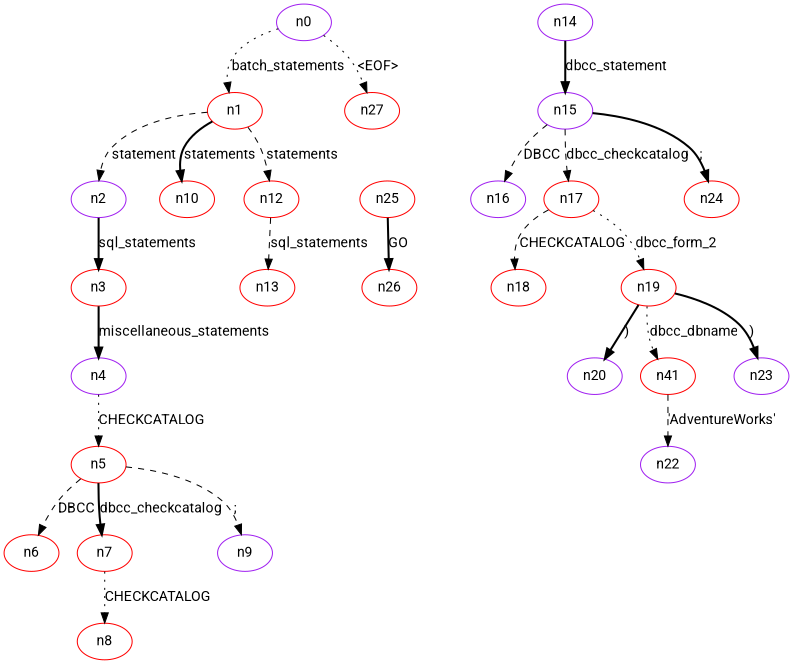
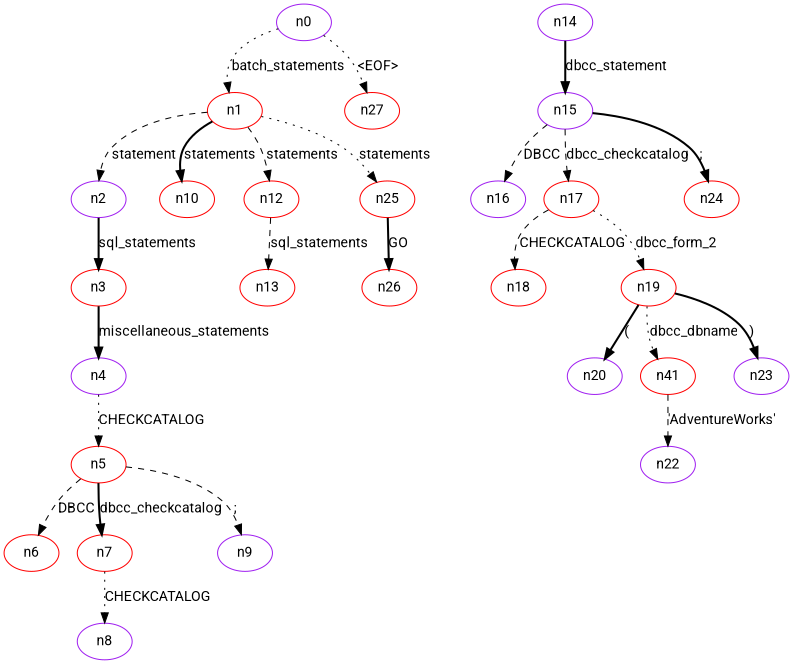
edge "n1" -> "n25": added, label "statements"
edge "n19" -> "n20": label ")" -> "("
node "n8": color red -> purple
